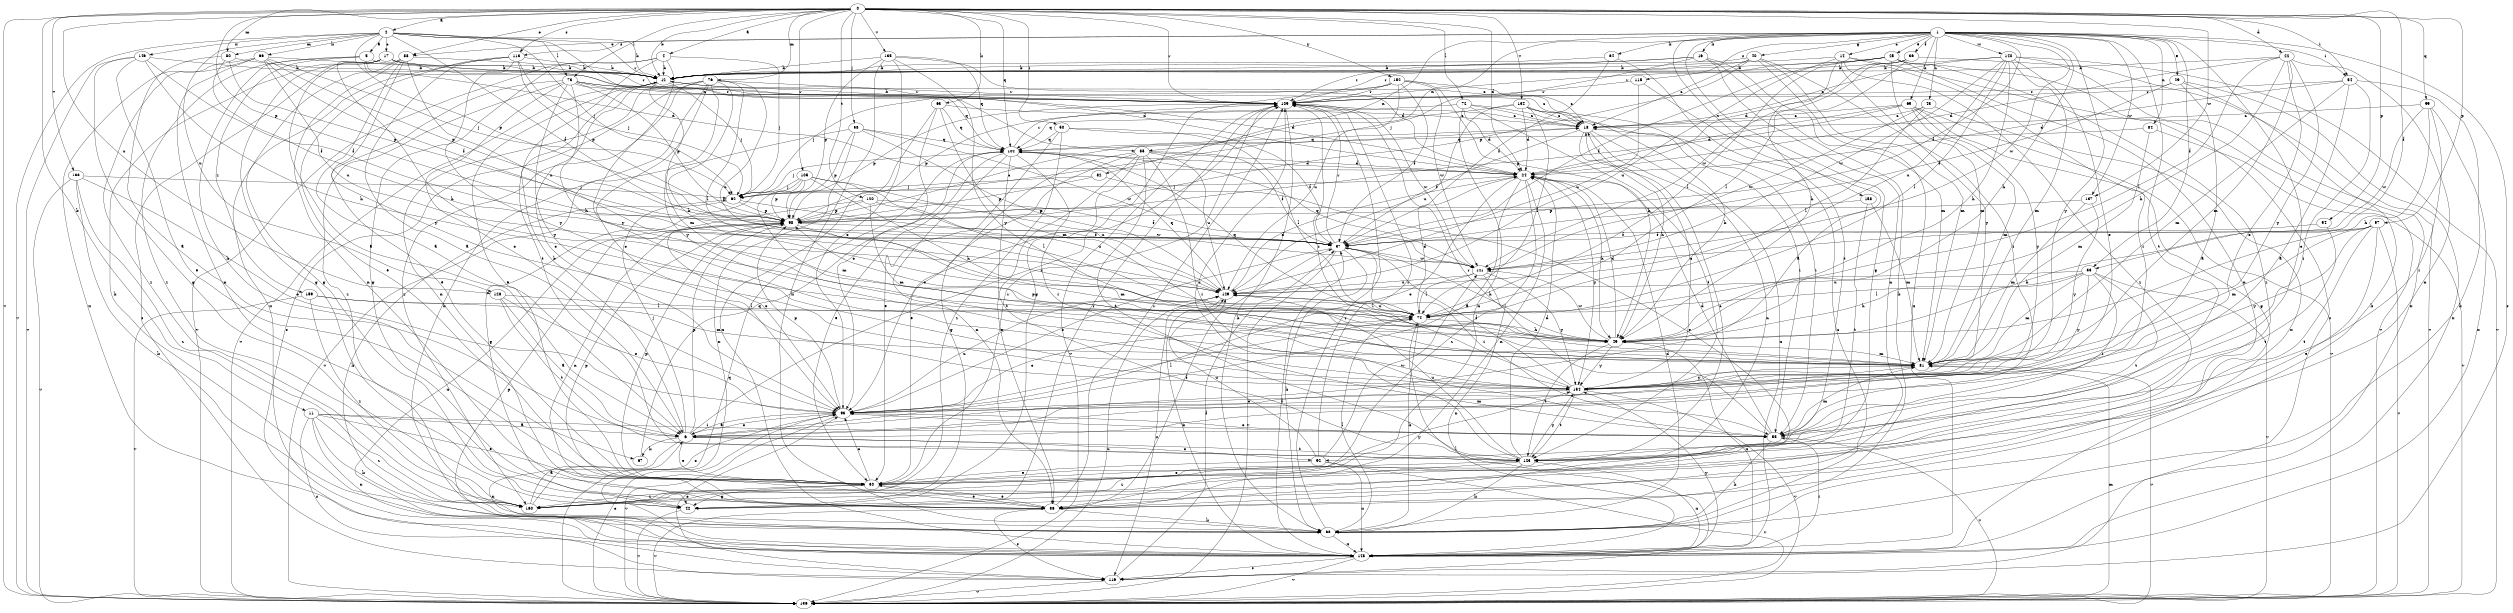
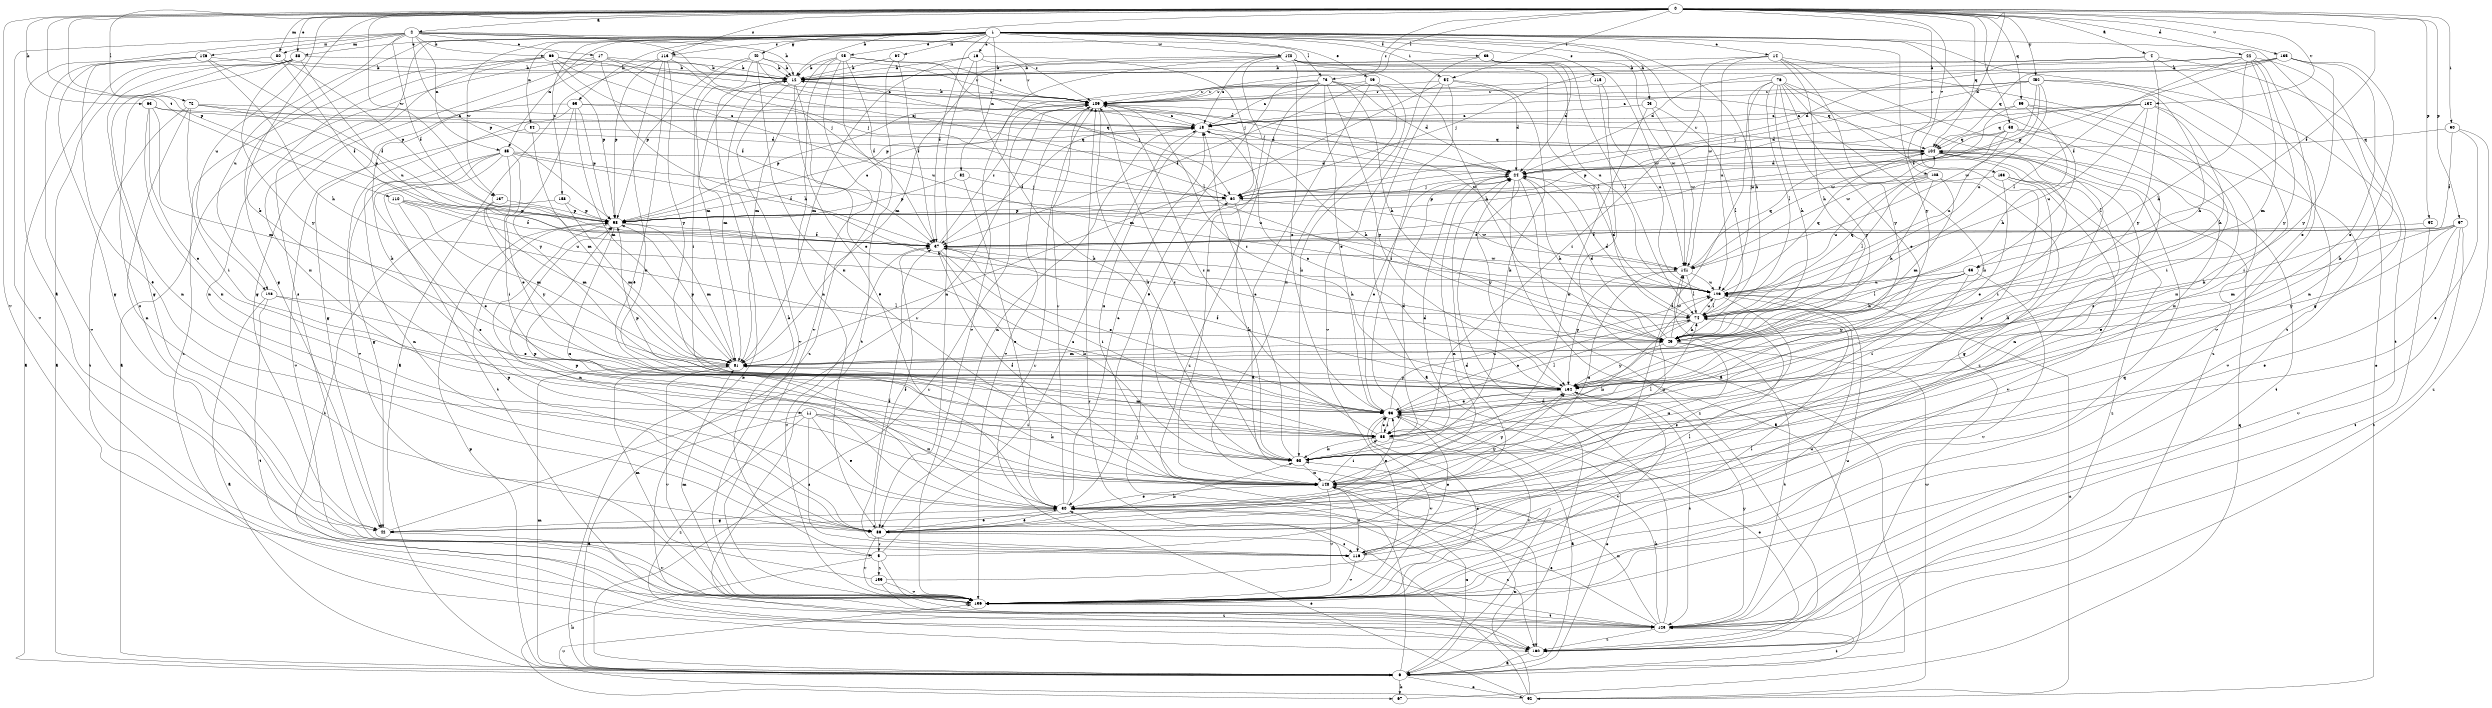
edge "1" -> "16": label "k" -> "c"
edge "0" -> "76": removed, label "m"
node "152": label "152" -> "452"
edge "50" -> "74": removed, label "l"
node "120": label "120" -> "110"
edge "4" -> "42": removed, label "g"
edge "76" -> "86": label "n" -> "f"
edge "86" -> "109": now "86" -> "5"
edge "33" -> "81": removed, label "m"
edge "24" -> "93": reversed
edge "33" -> "123": now "136" -> "123"
edge "6" -> "30": now "148" -> "30"
